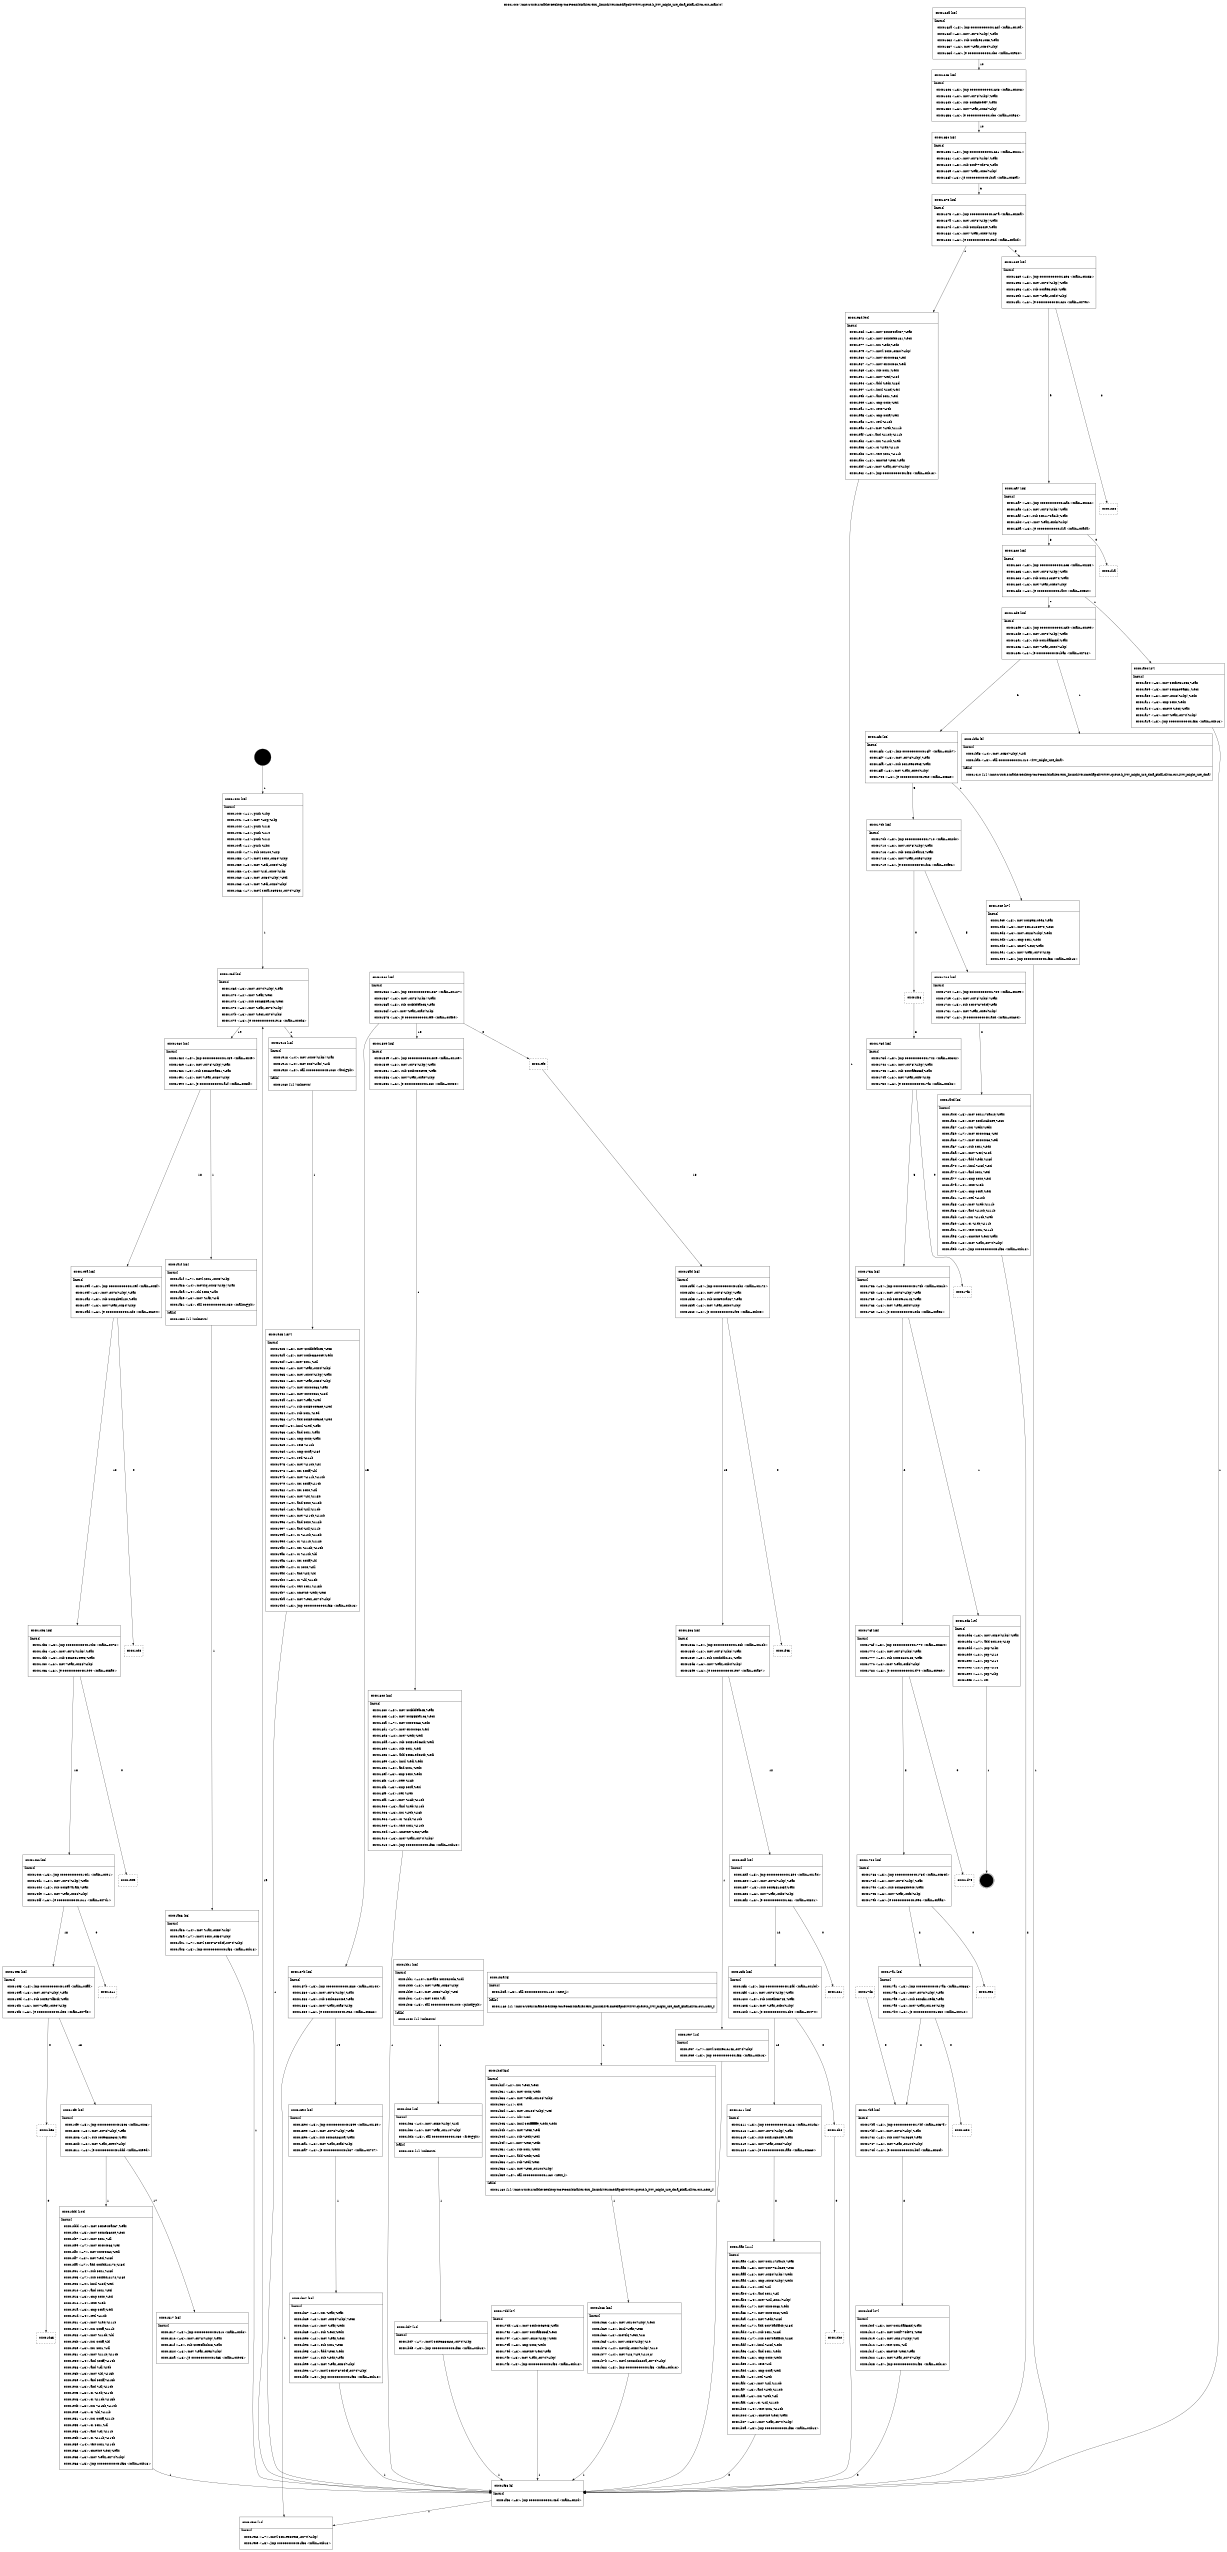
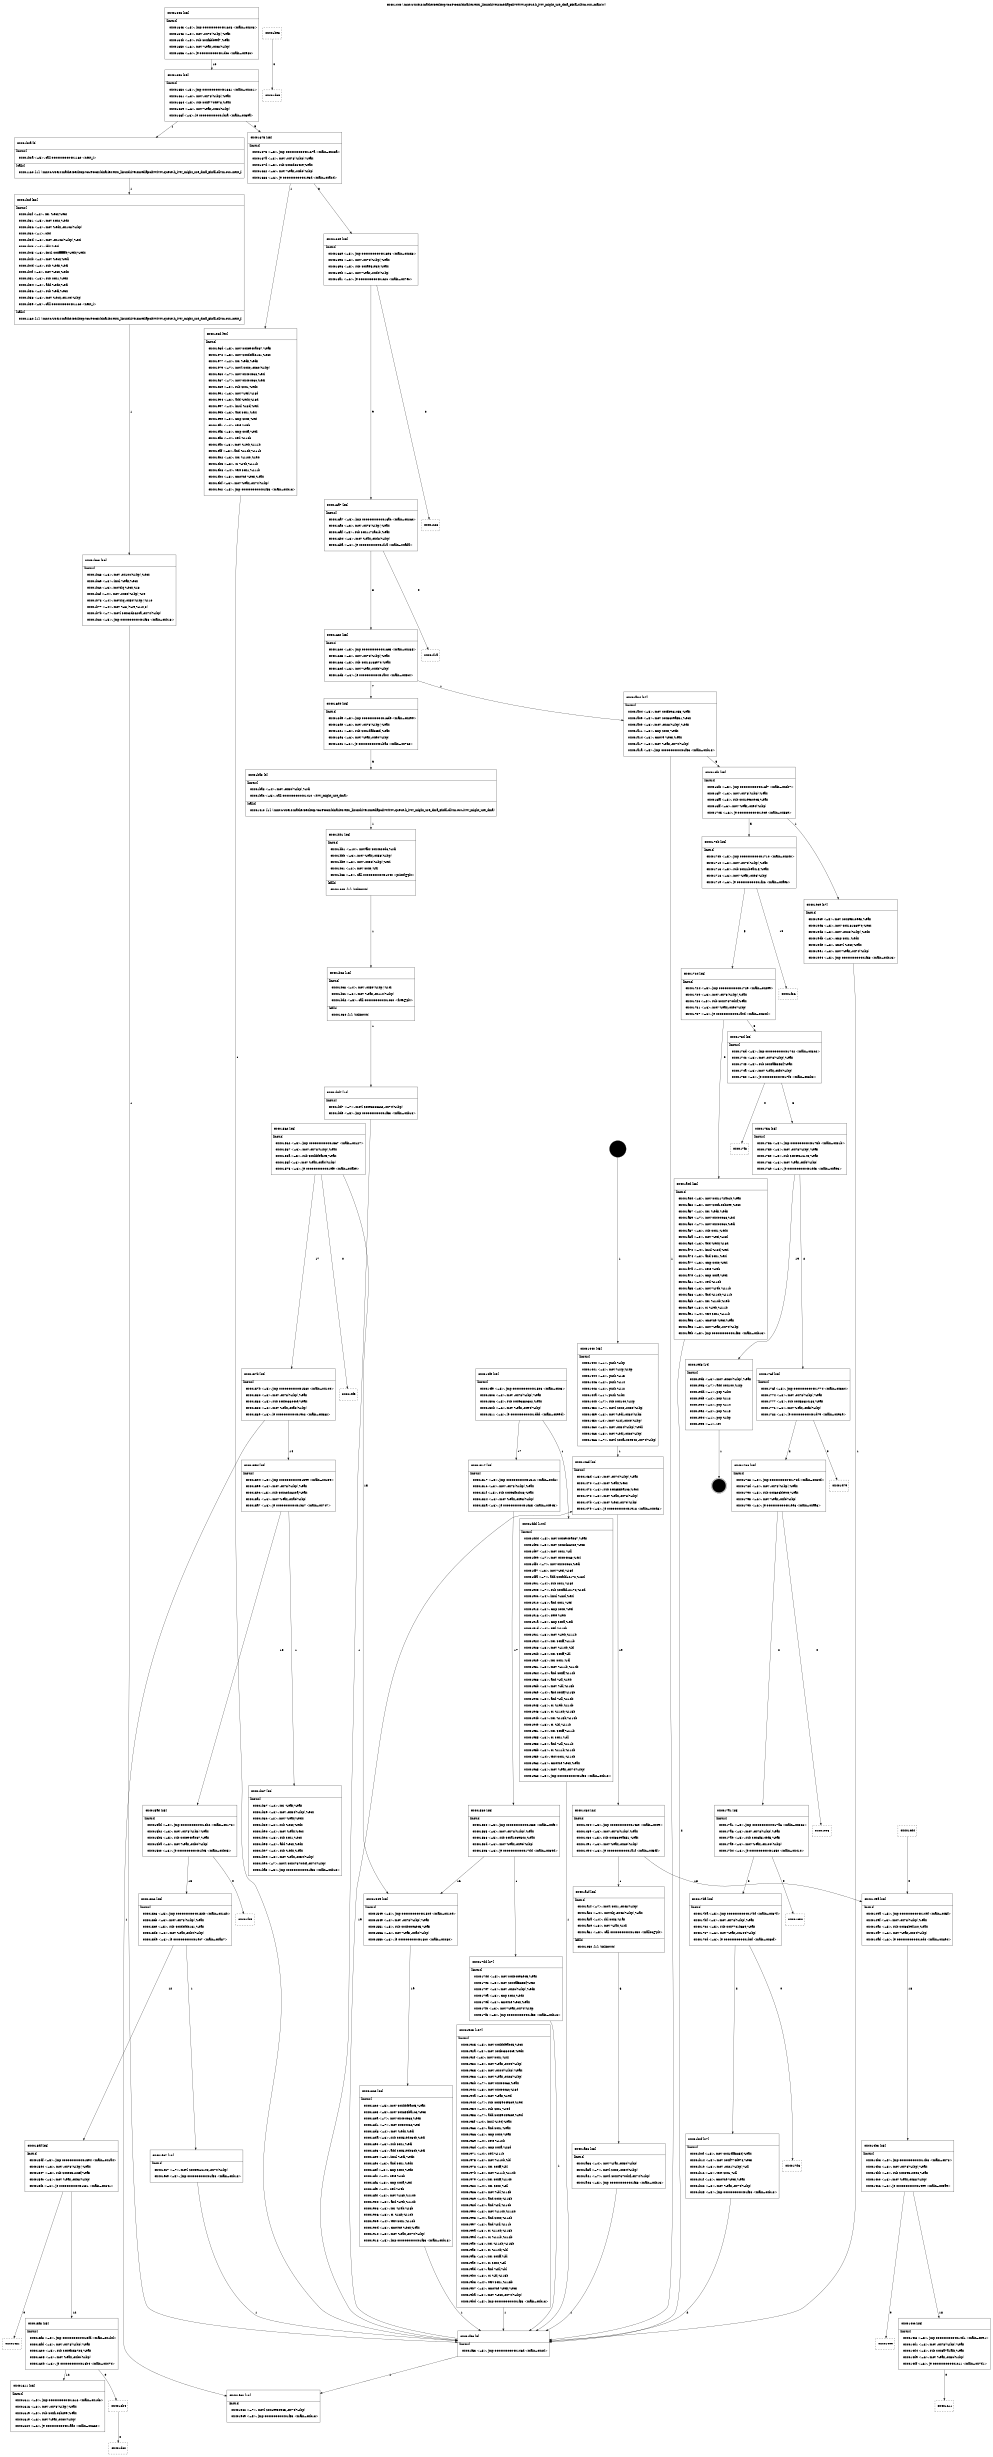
node "0x40162a [25]": removed
edge "0x40165c [25]" -> "0x401b2a [5]": added, label "1"
edge "0x4016d9 [25]" -> "0x4016f2 [25]": now "0x401a04 [27]" -> "0x4016f2 [25]"
edge "0x4016d9 [25]" -> "0x401ba8 [9]": label " 1" -> " 6"
edge "0x401ba8 [9]" -> "0x401bb1 [23]": added, label "1"
edge "0x40170b [25]" -> "0x401f26": label " 0" -> " 15"
edge "0x401f26" -> "0x40173d [25]": now "0x401724 [25]" -> "0x40173d [25]"
node "0x401918 [13]": removed
edge "0x401efe" -> "0x4015ad [25]": now "0x401594 [25]" -> "0x4015ad [25]"
edge "0x401549 [25]" -> "0x4018c0 [88]": label " 1" -> " 19"
edge "0x401562 [25]" -> "0x40157b [25]": label " 15" -> " 17"
edge "0x401756 [25]" -> "0x401ed3 [19]": label " 1" -> " 19"
edge "0x40149a [25]" -> "0x401cd4": reversed
edge "0x401a1f [23]" -> "0x401a36 [23]": label " 1" -> " 6"
node "0x401530 [25]": added
node "0x4014e5 [25]": removed
edge "0x4017d3" -> "0x4017ba [25]": reversed
node "0x401aa0 [111]": removed
edge "0x401b87 [33]" -> "0x401f53 [5]": removed, label "1"
